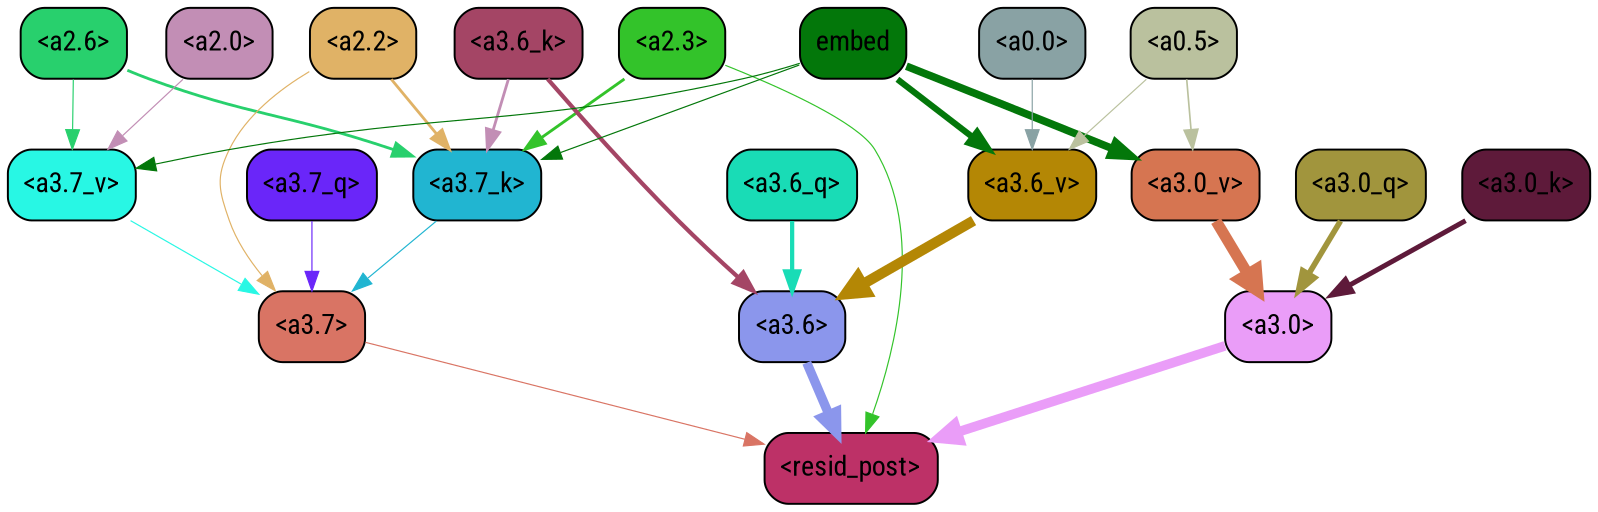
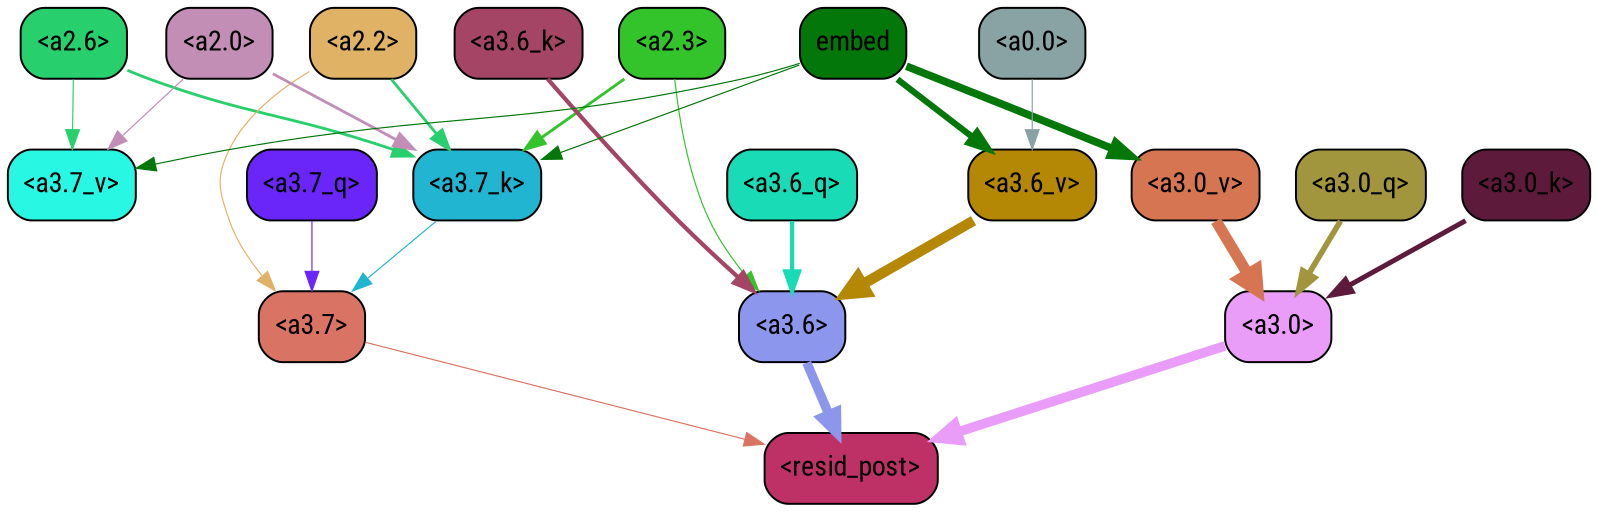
node "<a0.5>": removed
edge "<a3.6_k>" -> "<a3.7_k>": now "<a2.0>" -> "<a3.7_k>"
edge "<a2.2>" -> "<a3.7_k>": color #e0b266 -> #28d06d
edge "<a2.3>" -> "<resid_post>": now "<a2.3>" -> "<a3.6>"
edge "<a3.7_v>" -> "<a3.7>": removed
